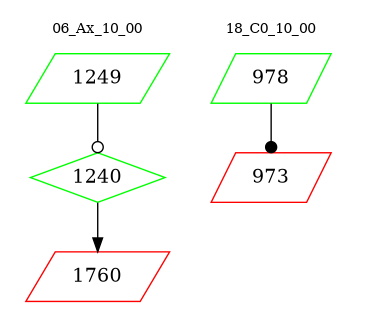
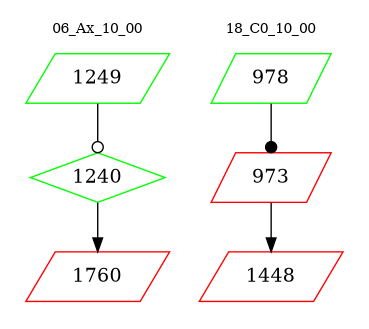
node "1448": added
